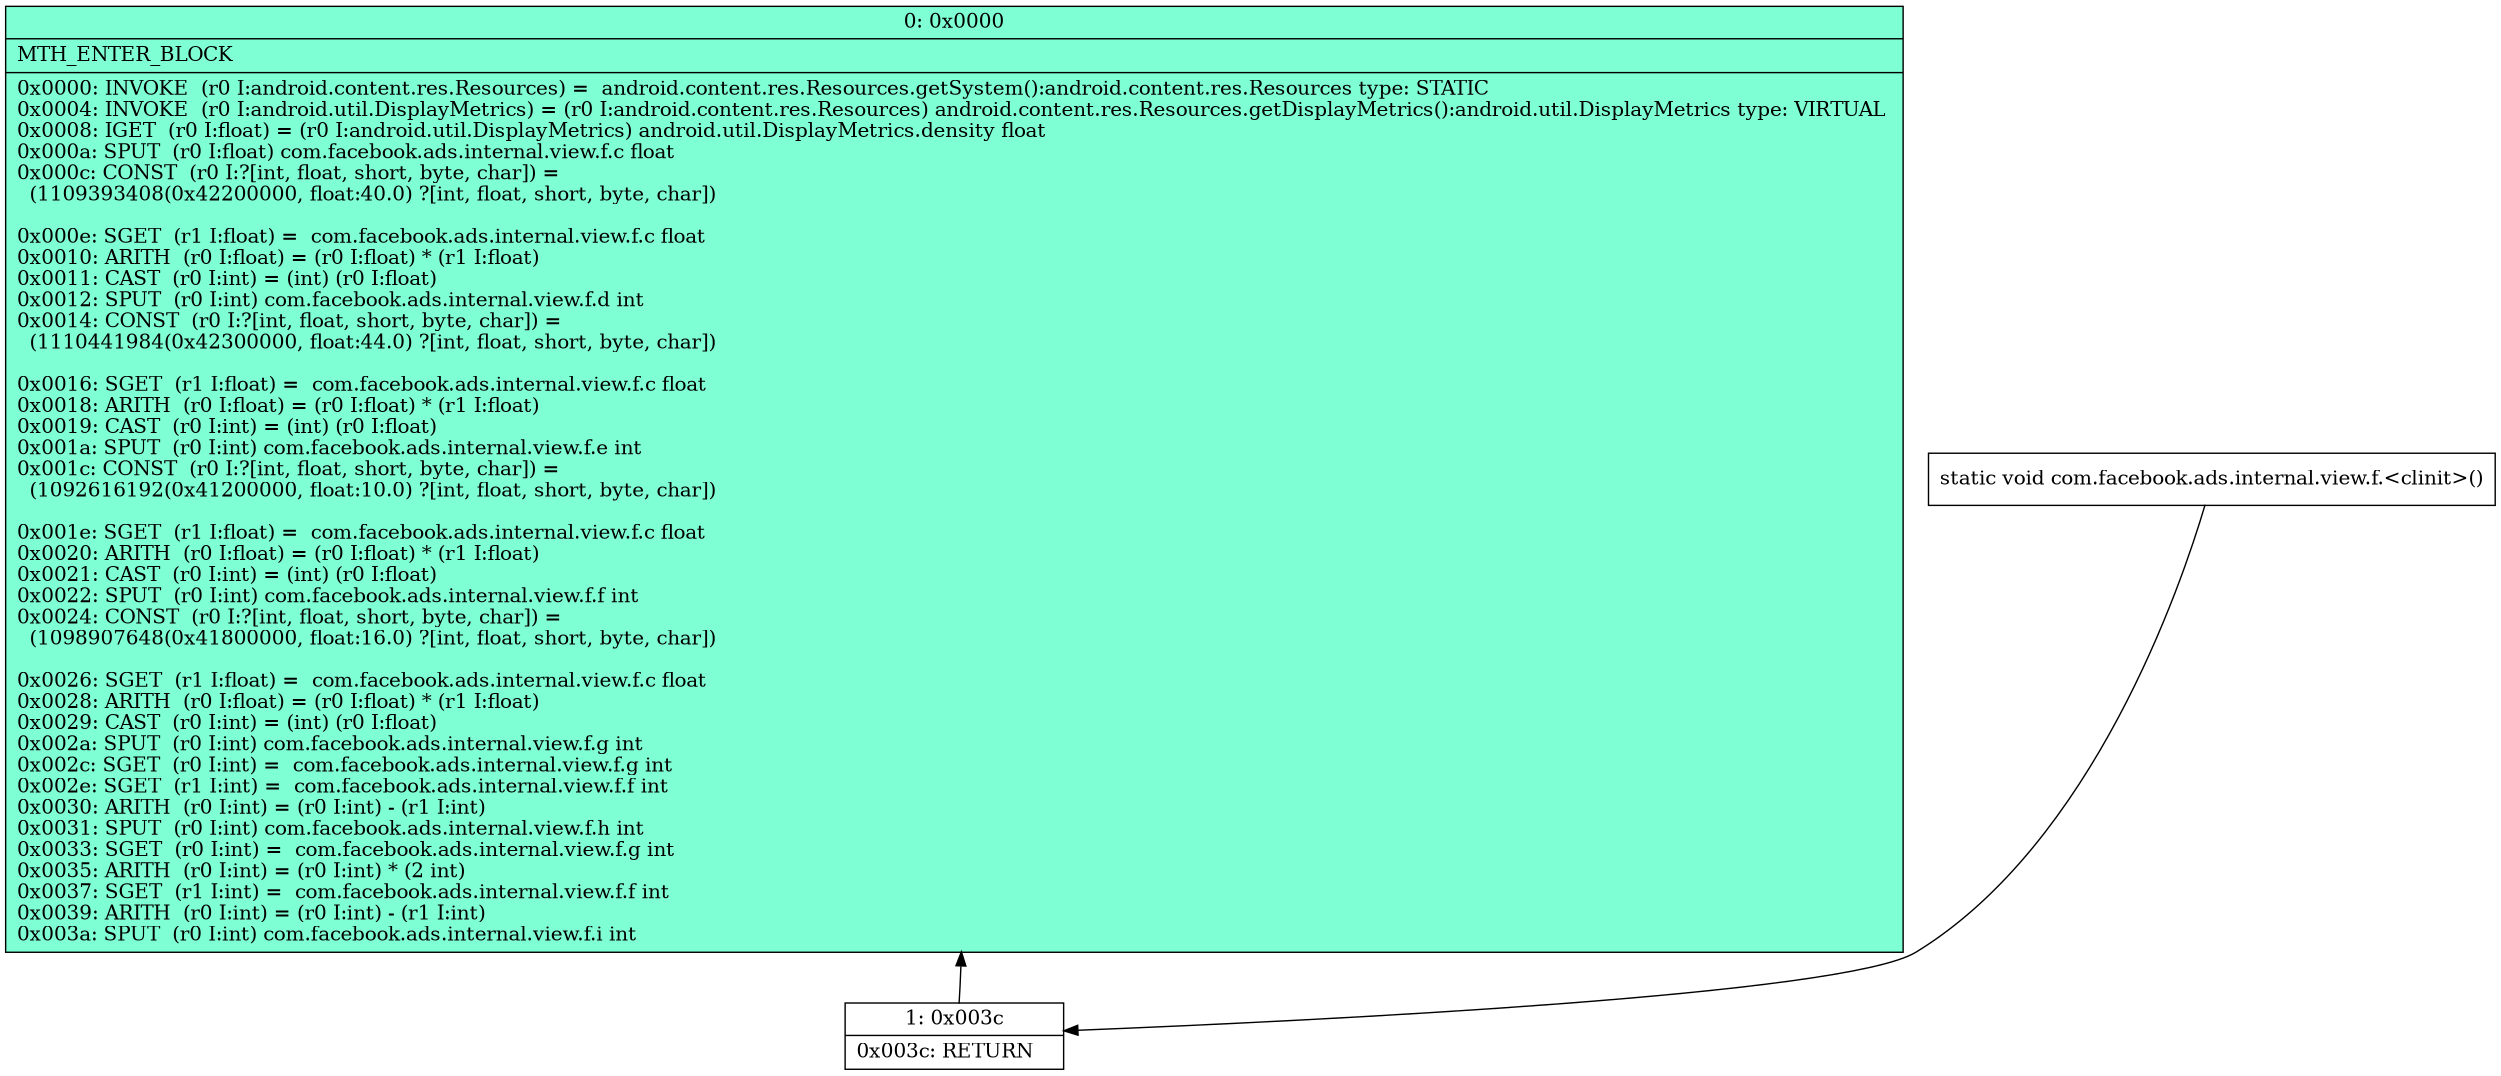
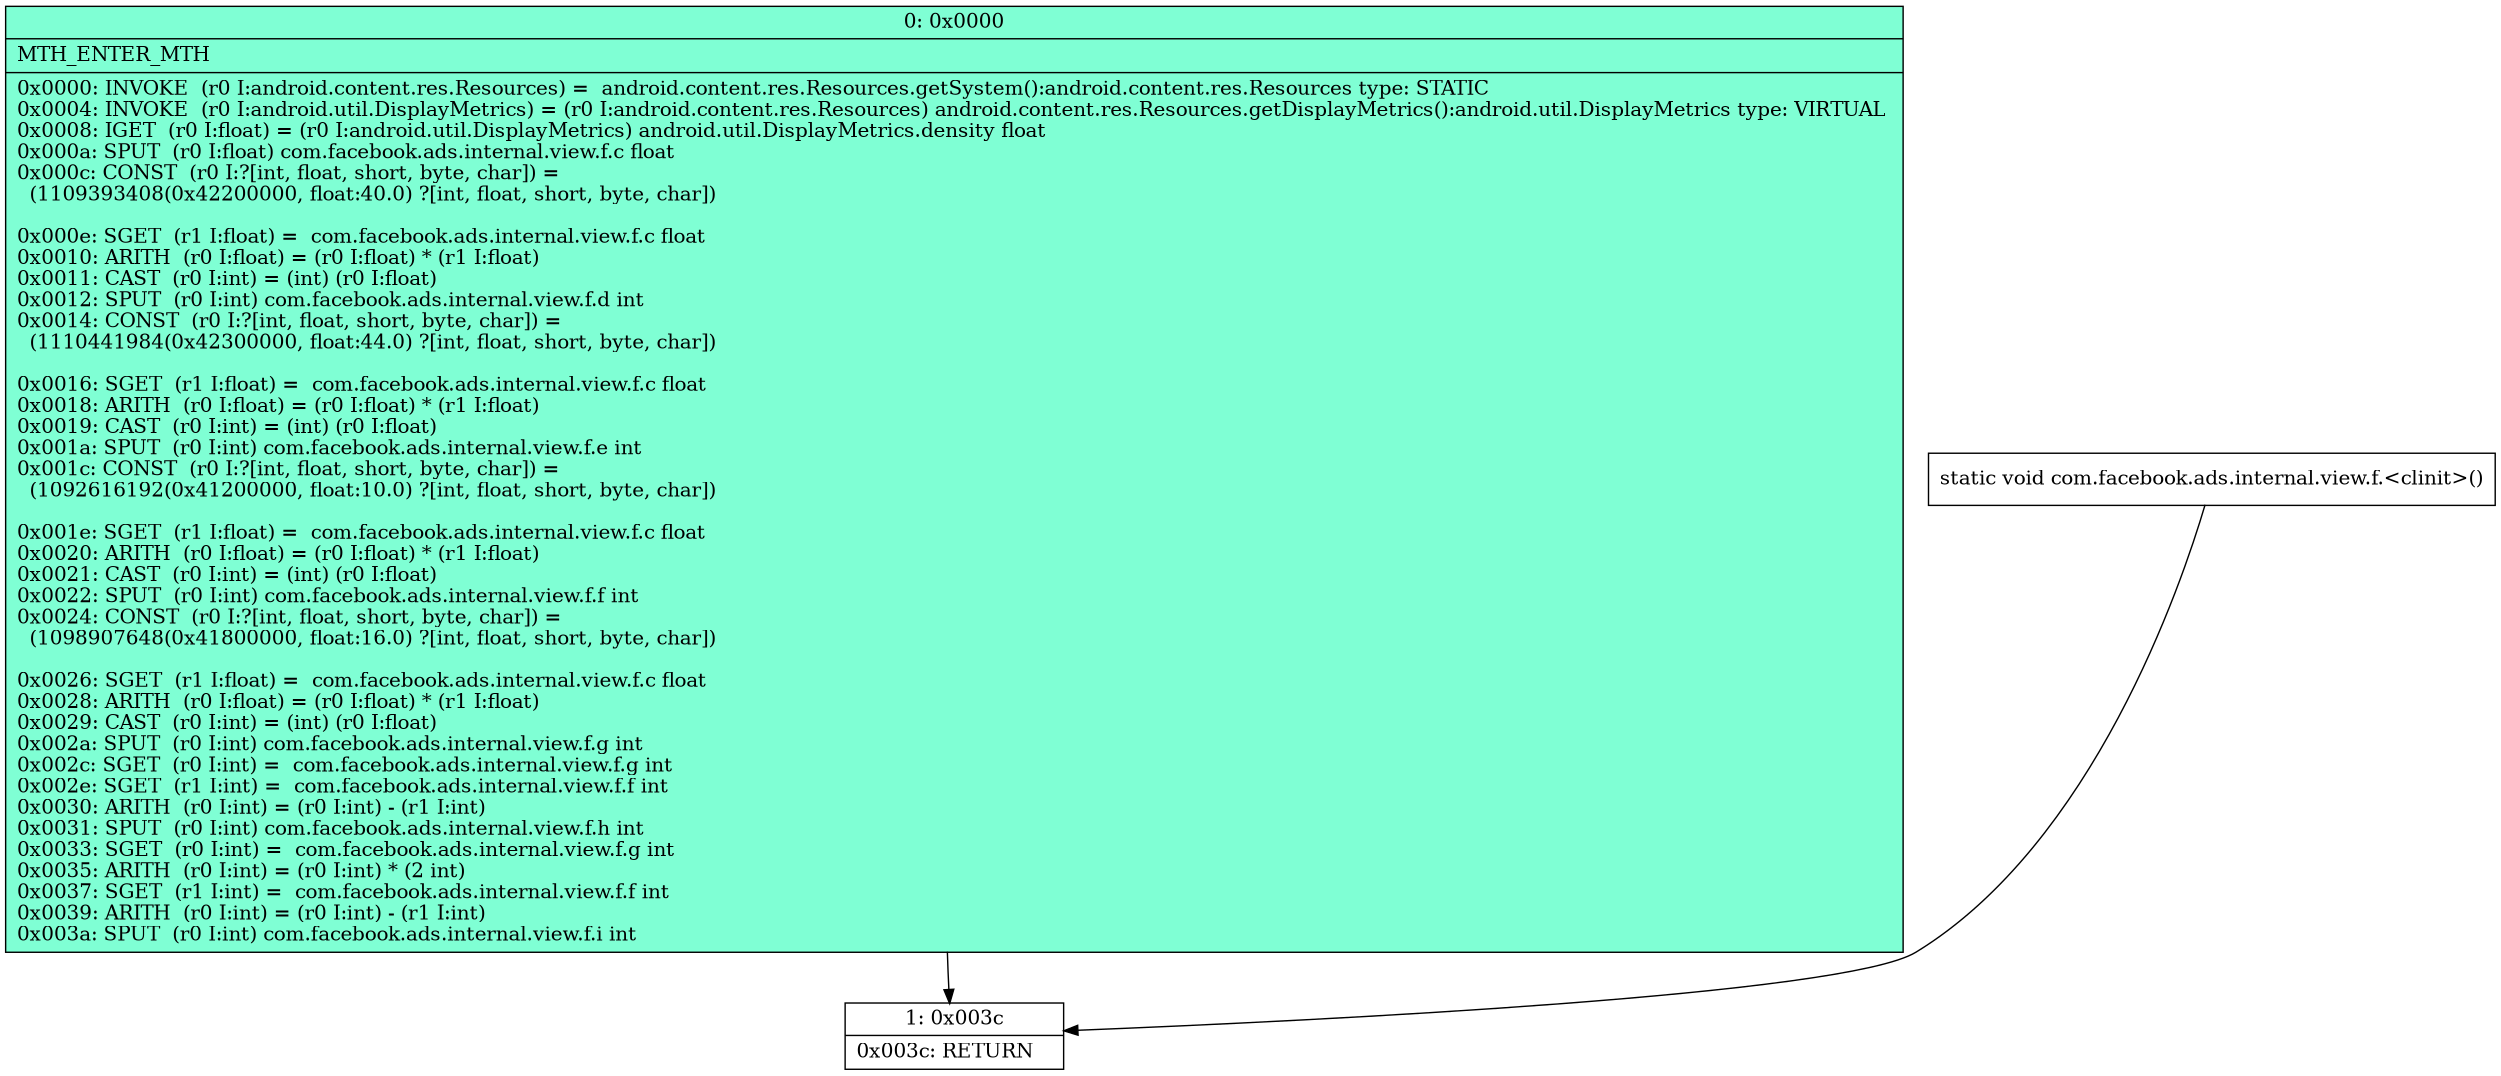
node "0: 0x0000": text "MTH_ENTER_BLOCK" -> "MTH_ENTER_MTH"
edge "1: 0x003c" -> "0: 0x0000": reversed
